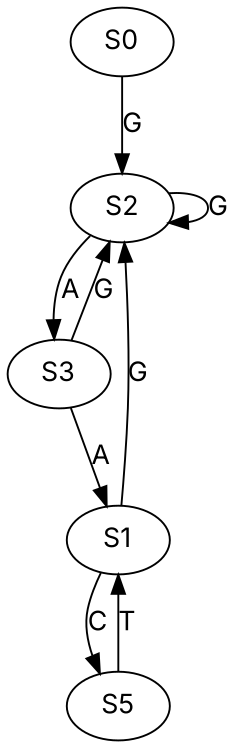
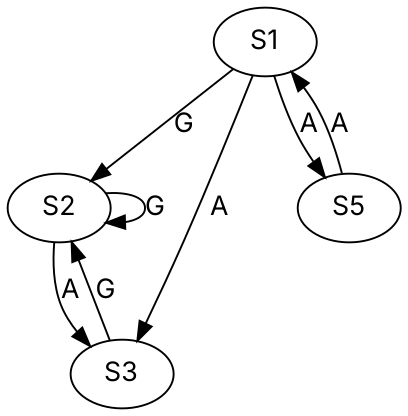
node "S0": removed
edge "S3" -> "S1": reversed
edge "S1" -> "S5": label "C" -> "A"
edge "S5" -> "S1": label "T" -> "A"
